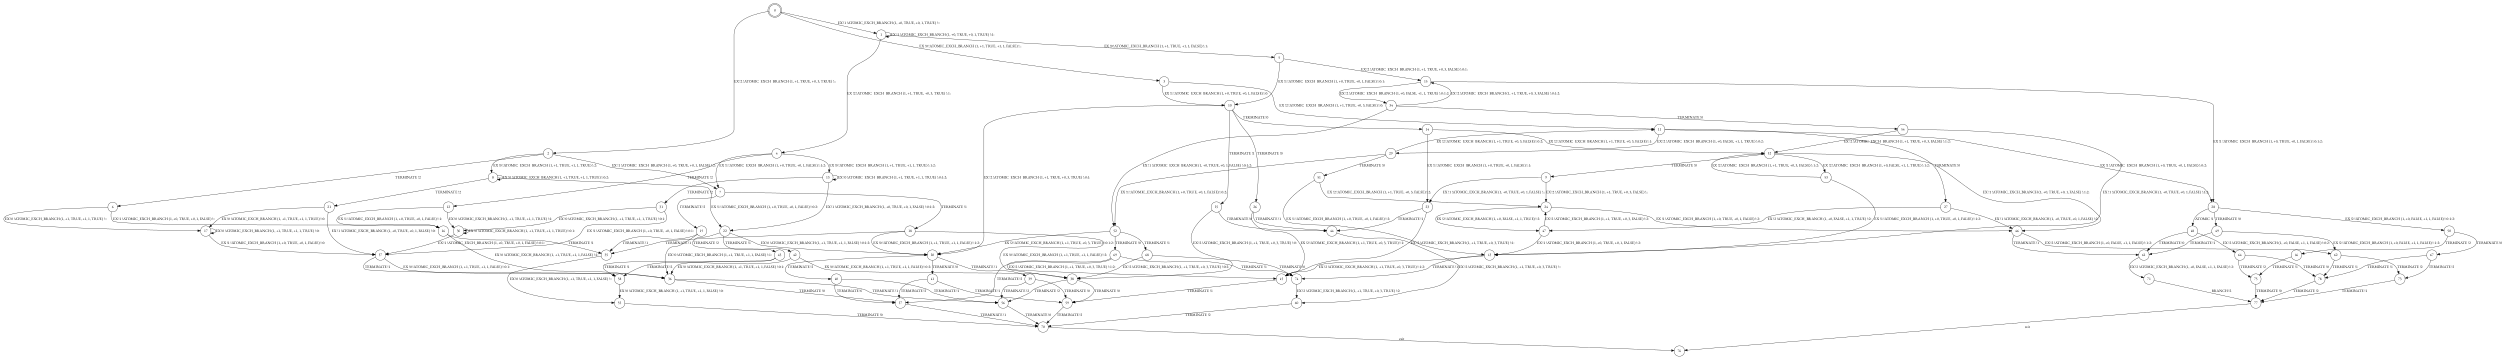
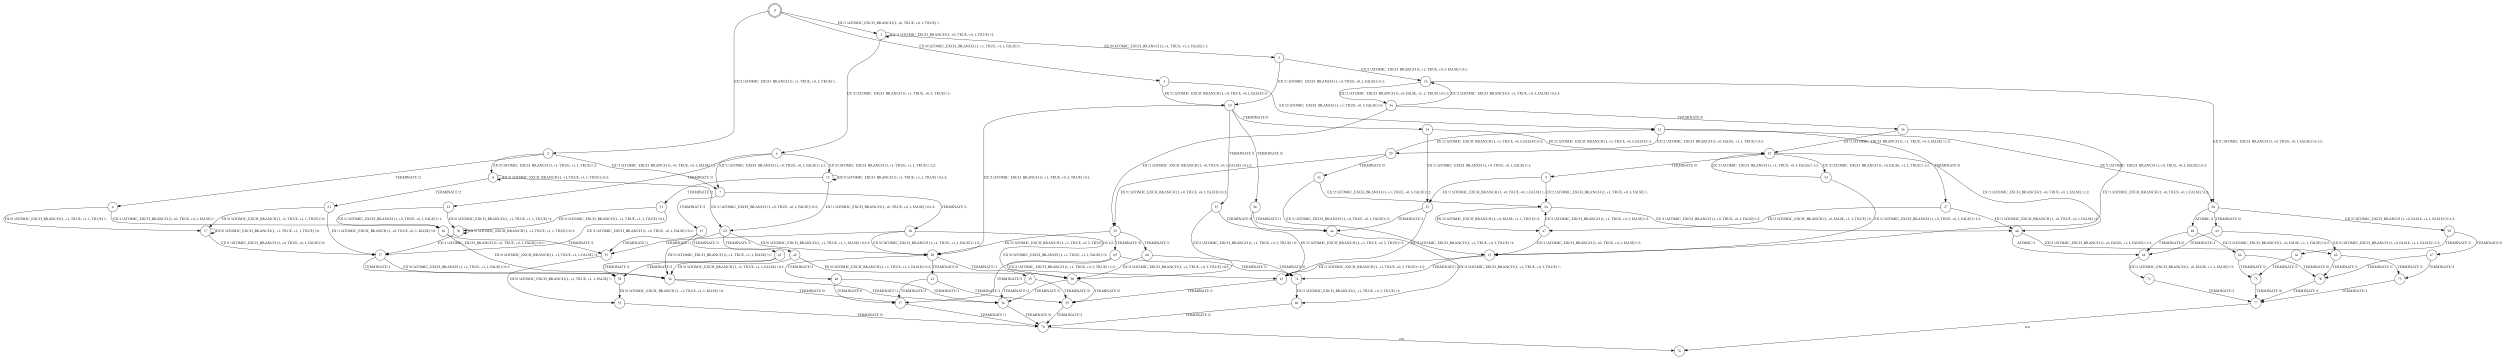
edge "46" -> "61": label "TERMINATE !1" -> "ATOMIC !1"
edge "71" -> "77": label "BRANCH !2" -> "TERMINATE !2"
